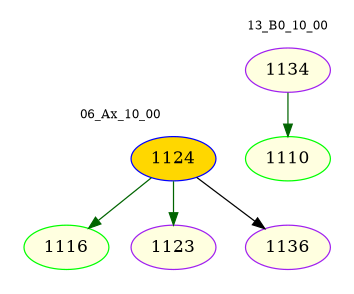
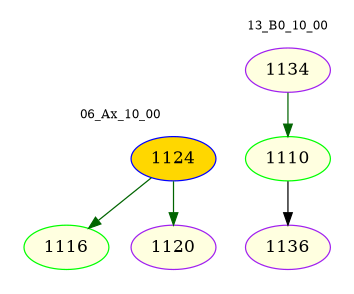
edge "1124" -> "1136": now "1110" -> "1136"
node "1123": label "1123" -> "1120"
